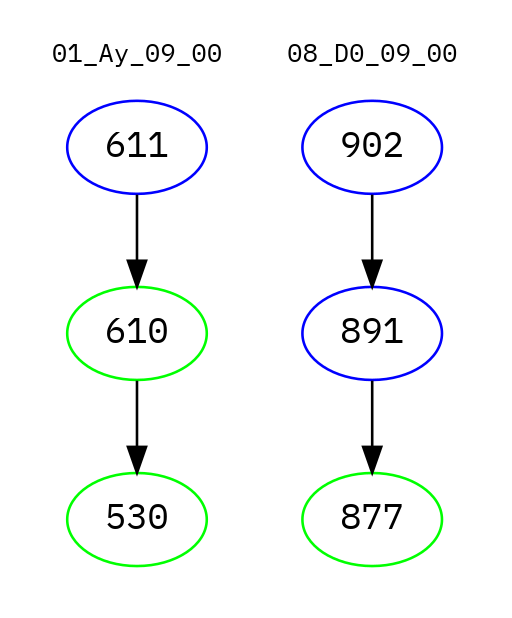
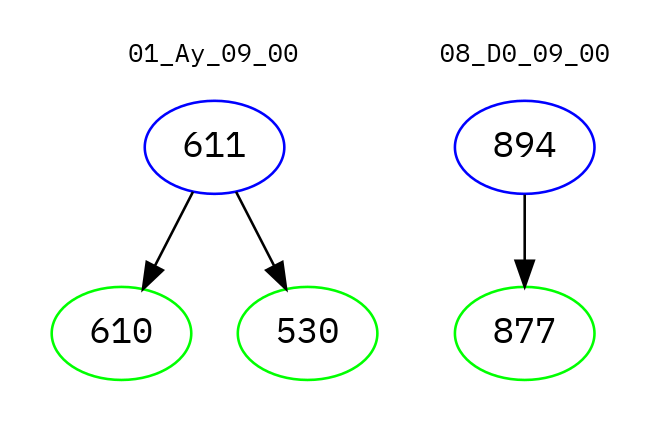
node "902": removed
node "891": label "891" -> "894"
edge "610" -> "530": now "611" -> "530"
